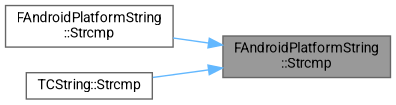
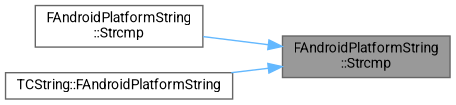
node "TCString::Strcmp": label "TCString::Strcmp" -> "TCString::FAndroidPlatformString"
